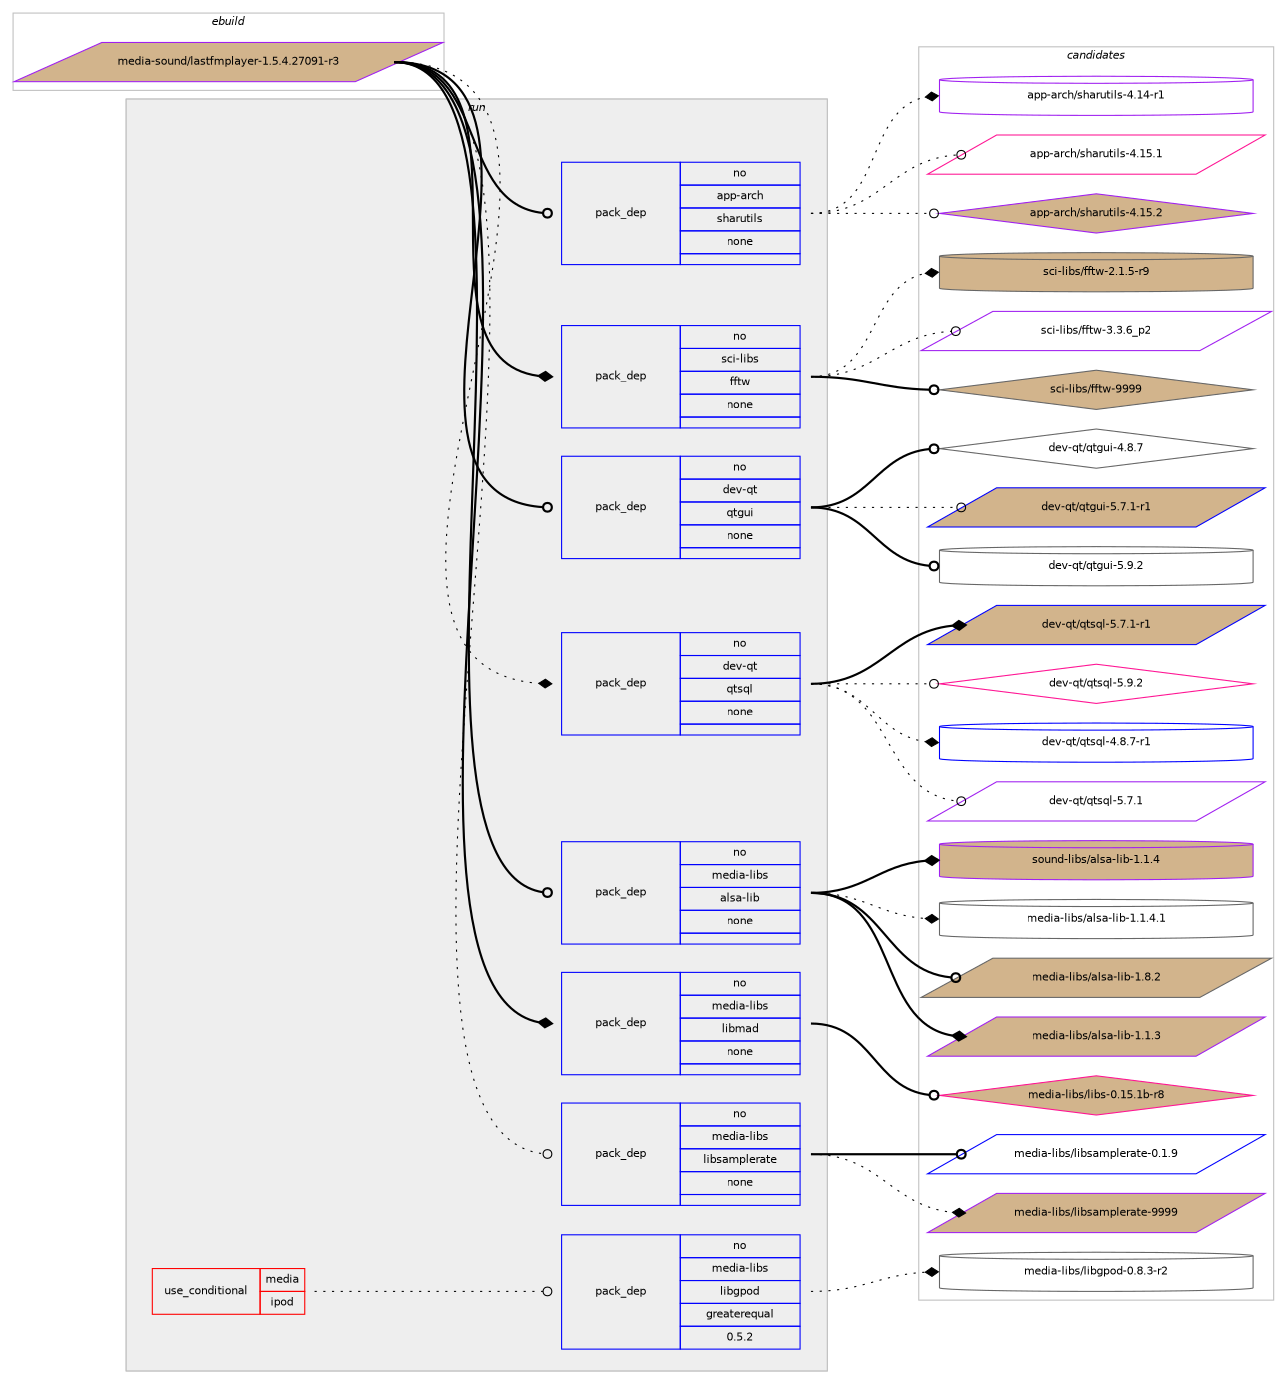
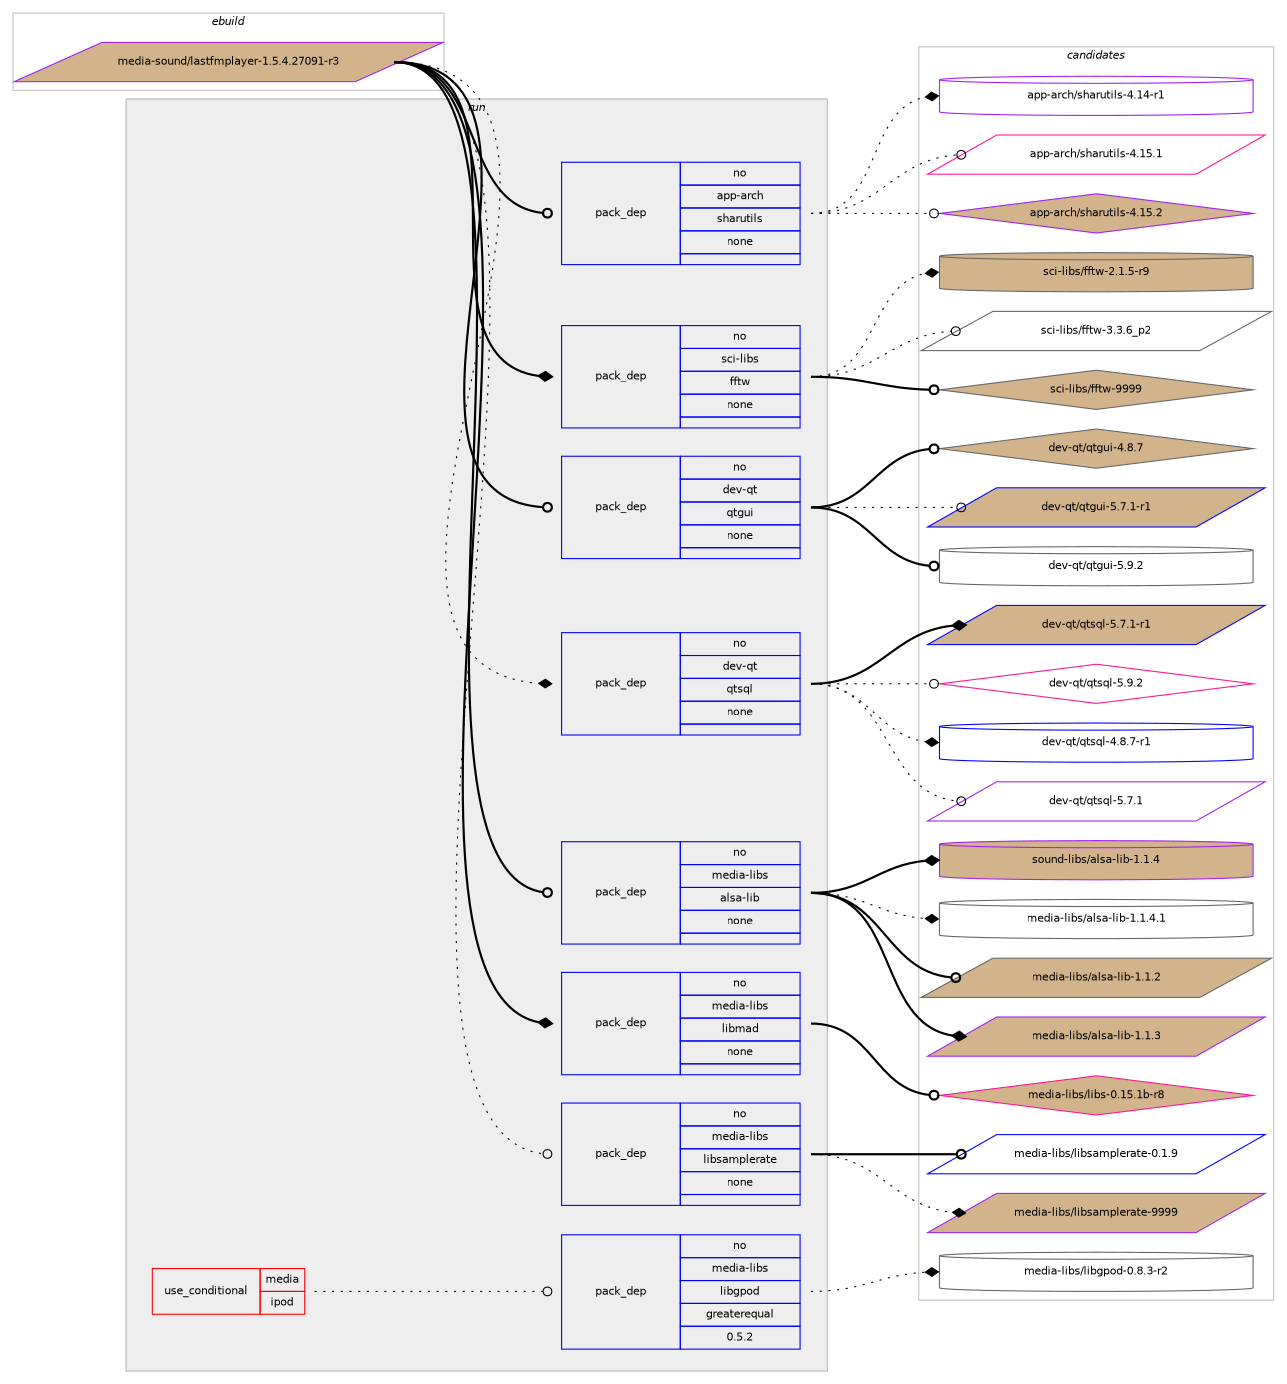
node "sci-libs/fftw-3.3.6_p2": color purple -> gray40
node "dev-qt/qtgui-4.8.7": fillcolor white -> tan
node "media-libs/alsa-lib-1.8.2": label "media-libs/alsa-lib-1.8.2" -> "media-libs/alsa-lib-1.1.2"
